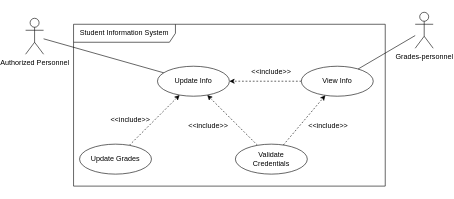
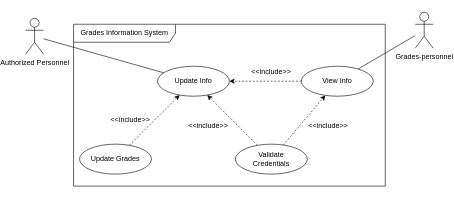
node "Student Information System": label "Student Information System" -> "Grades Information System"
